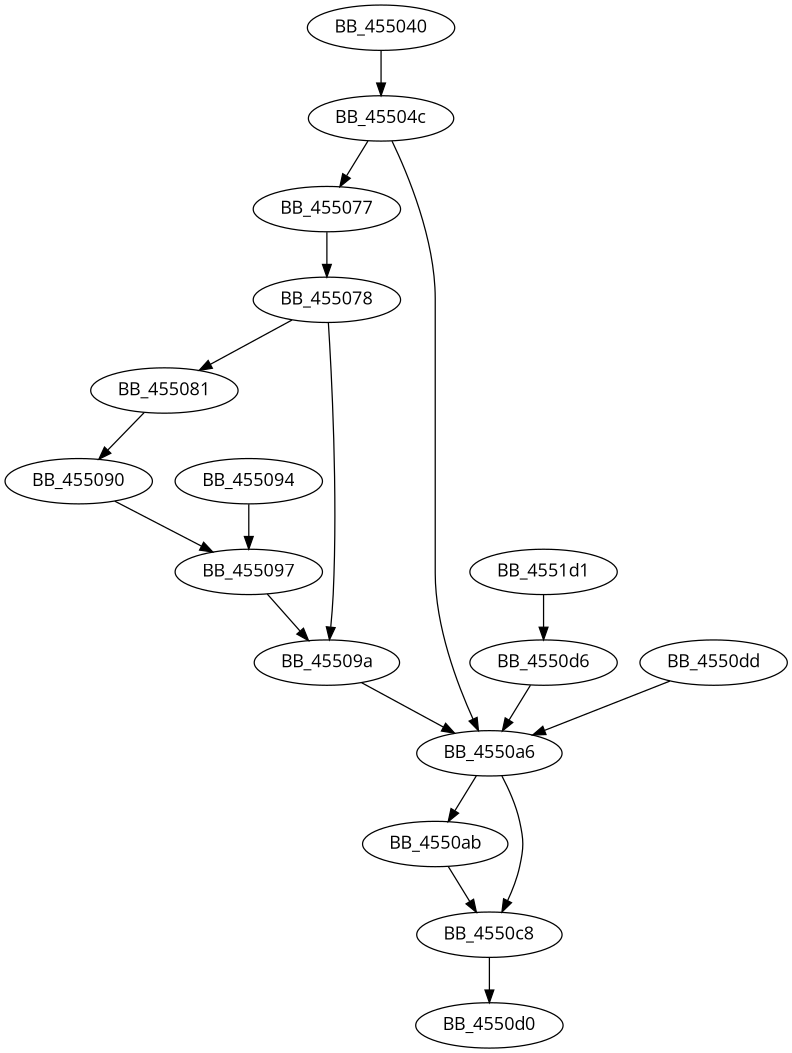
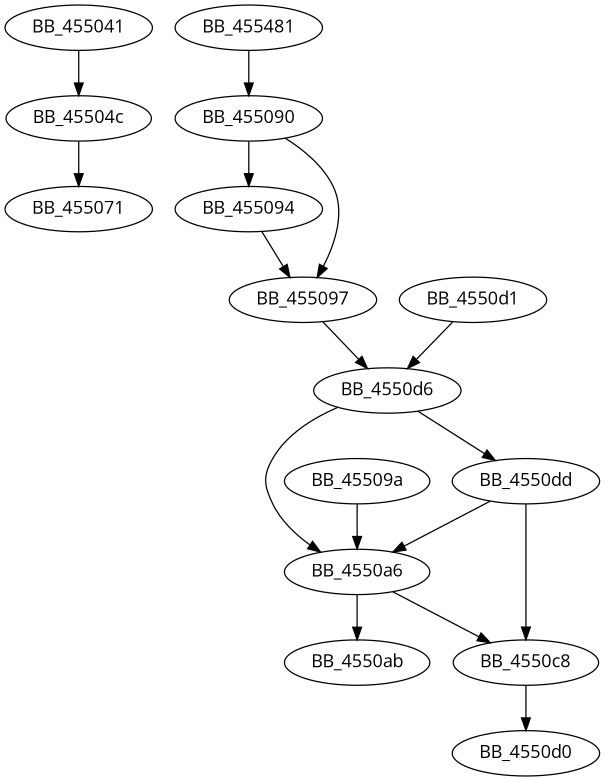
node "BB_455040": label "BB_455040" -> "BB_455041"
edge "BB_455090" -> "BB_455094": added
node "BB_455077": label "BB_455077" -> "BB_455071"
node "BB_455078": removed
node "BB_455081": label "BB_455081" -> "BB_455481"
edge "BB_45504c" -> "BB_4550a6": removed
edge "BB_4550d6" -> "BB_4550dd": added
node "BB_4551d1": label "BB_4551d1" -> "BB_4550d1"
edge "BB_455097" -> "BB_45509a": now "BB_455097" -> "BB_4550d6"
edge "BB_4550ab" -> "BB_4550c8": now "BB_4550dd" -> "BB_4550c8"
